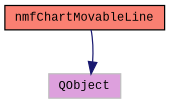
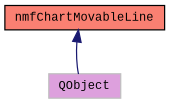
edge "nmfChartMovableLine" -> "QObject": reversed
